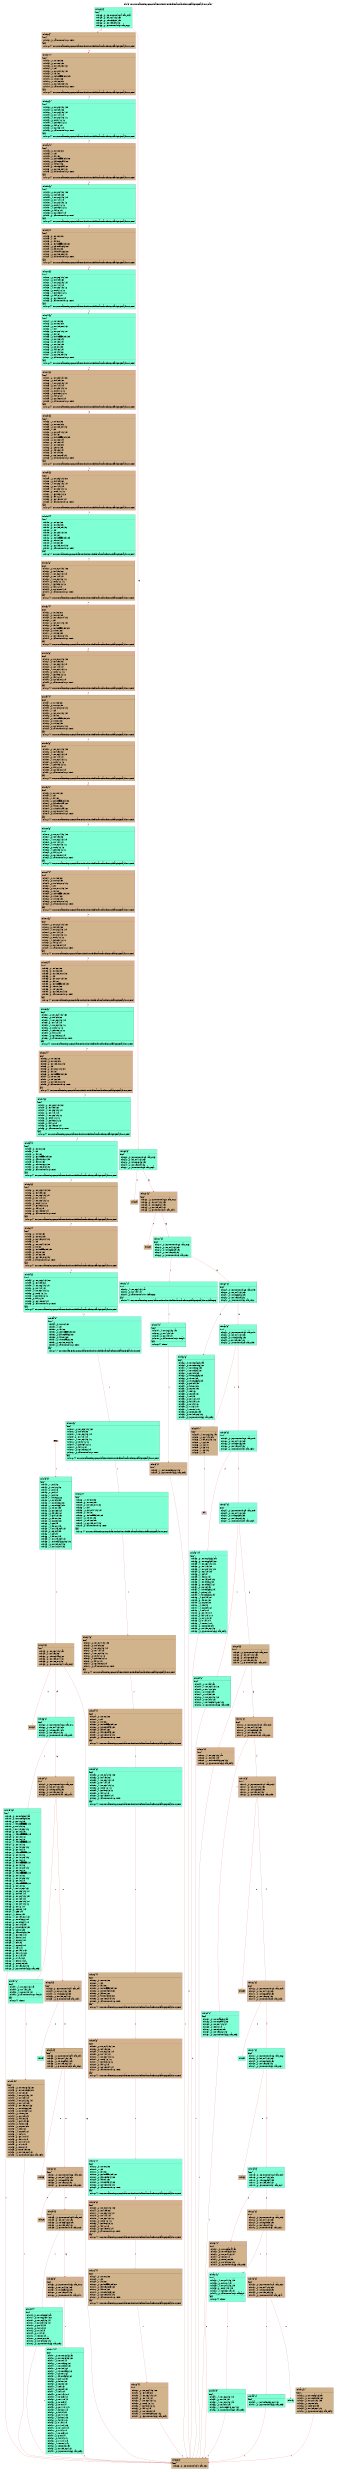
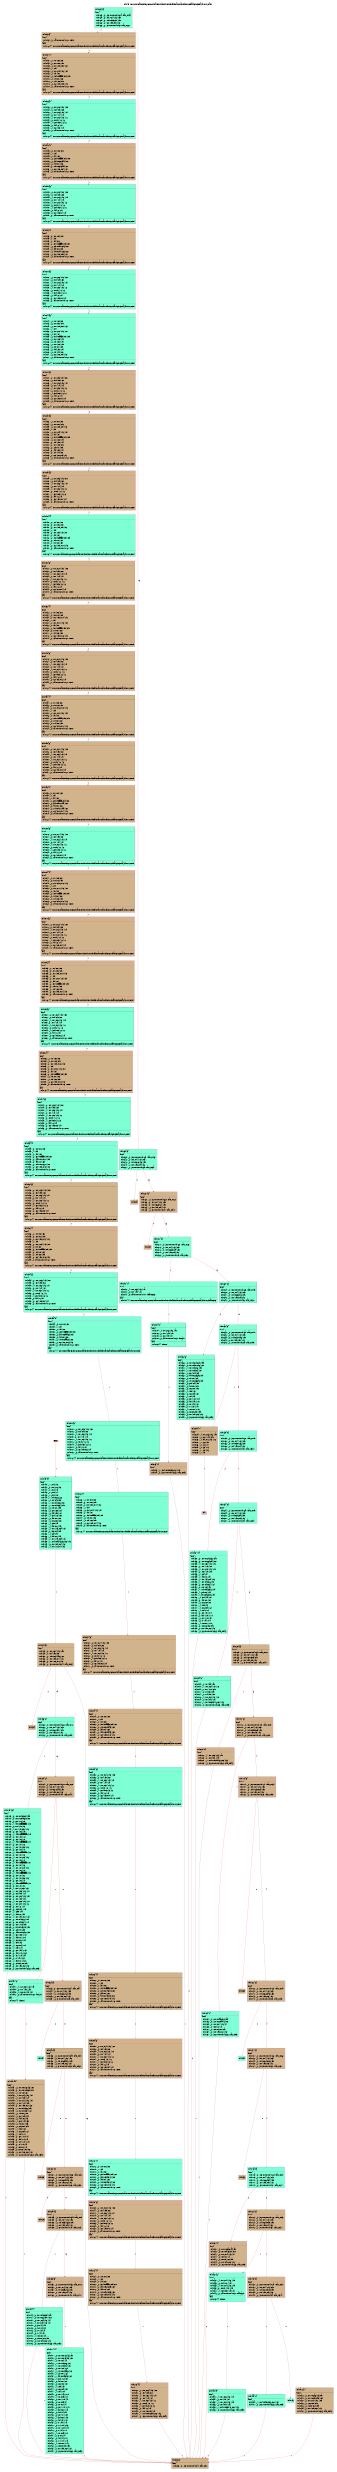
node "0x401751 [25]": fillcolor aquamarine -> tan
